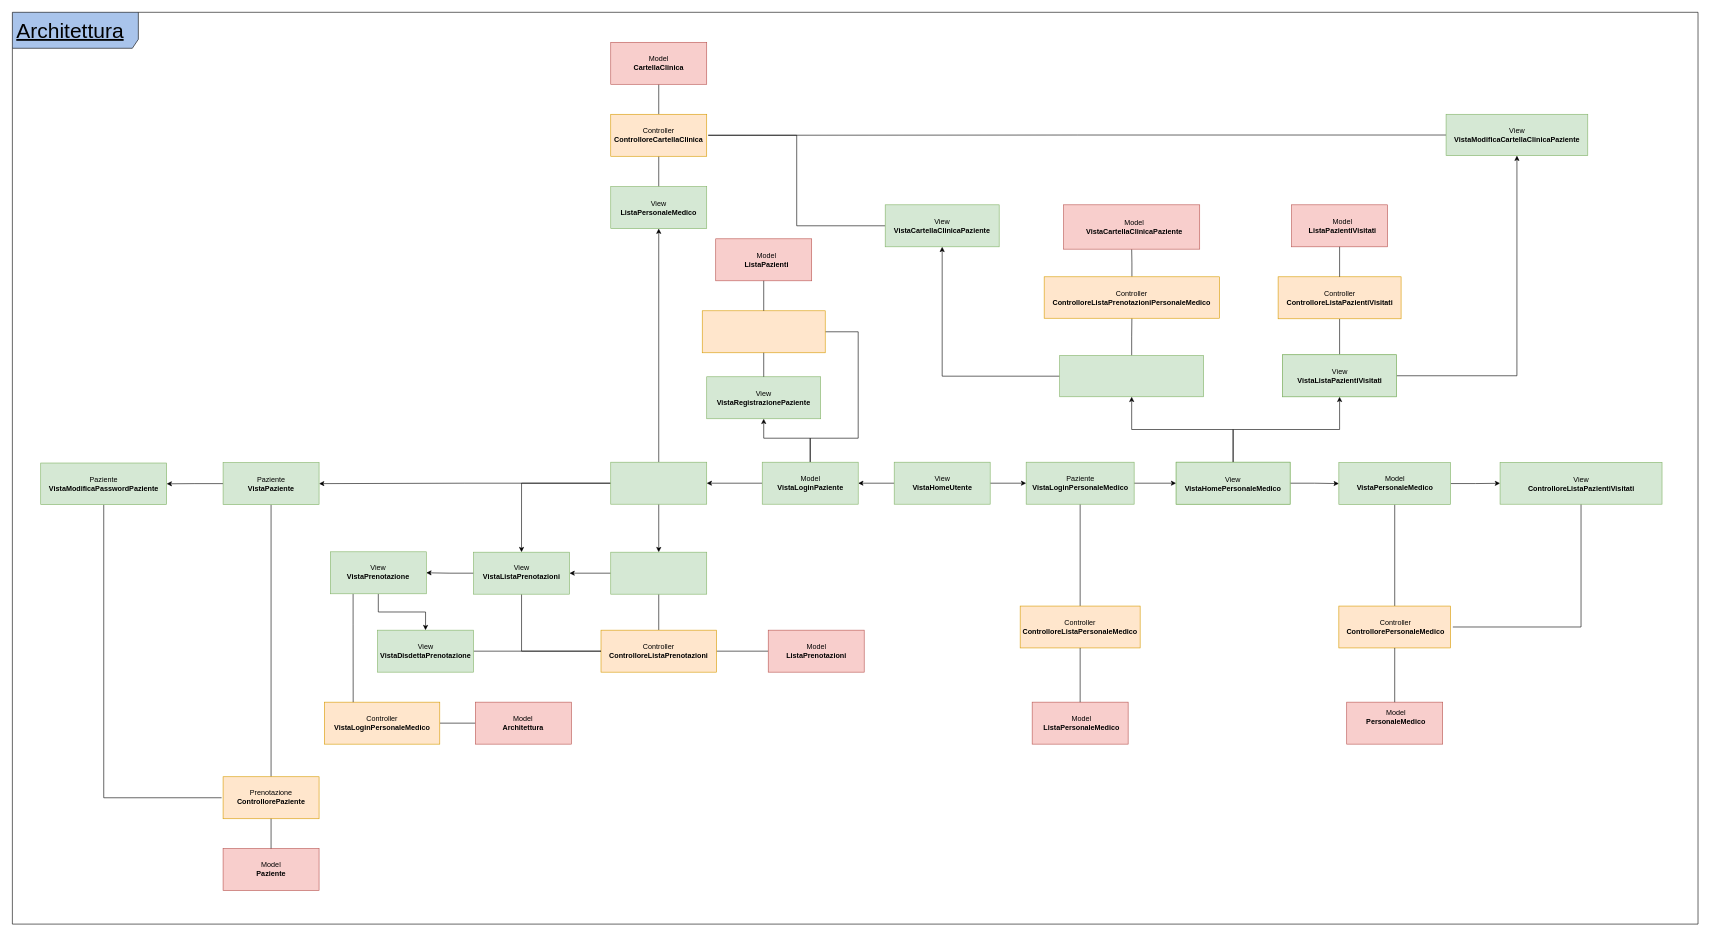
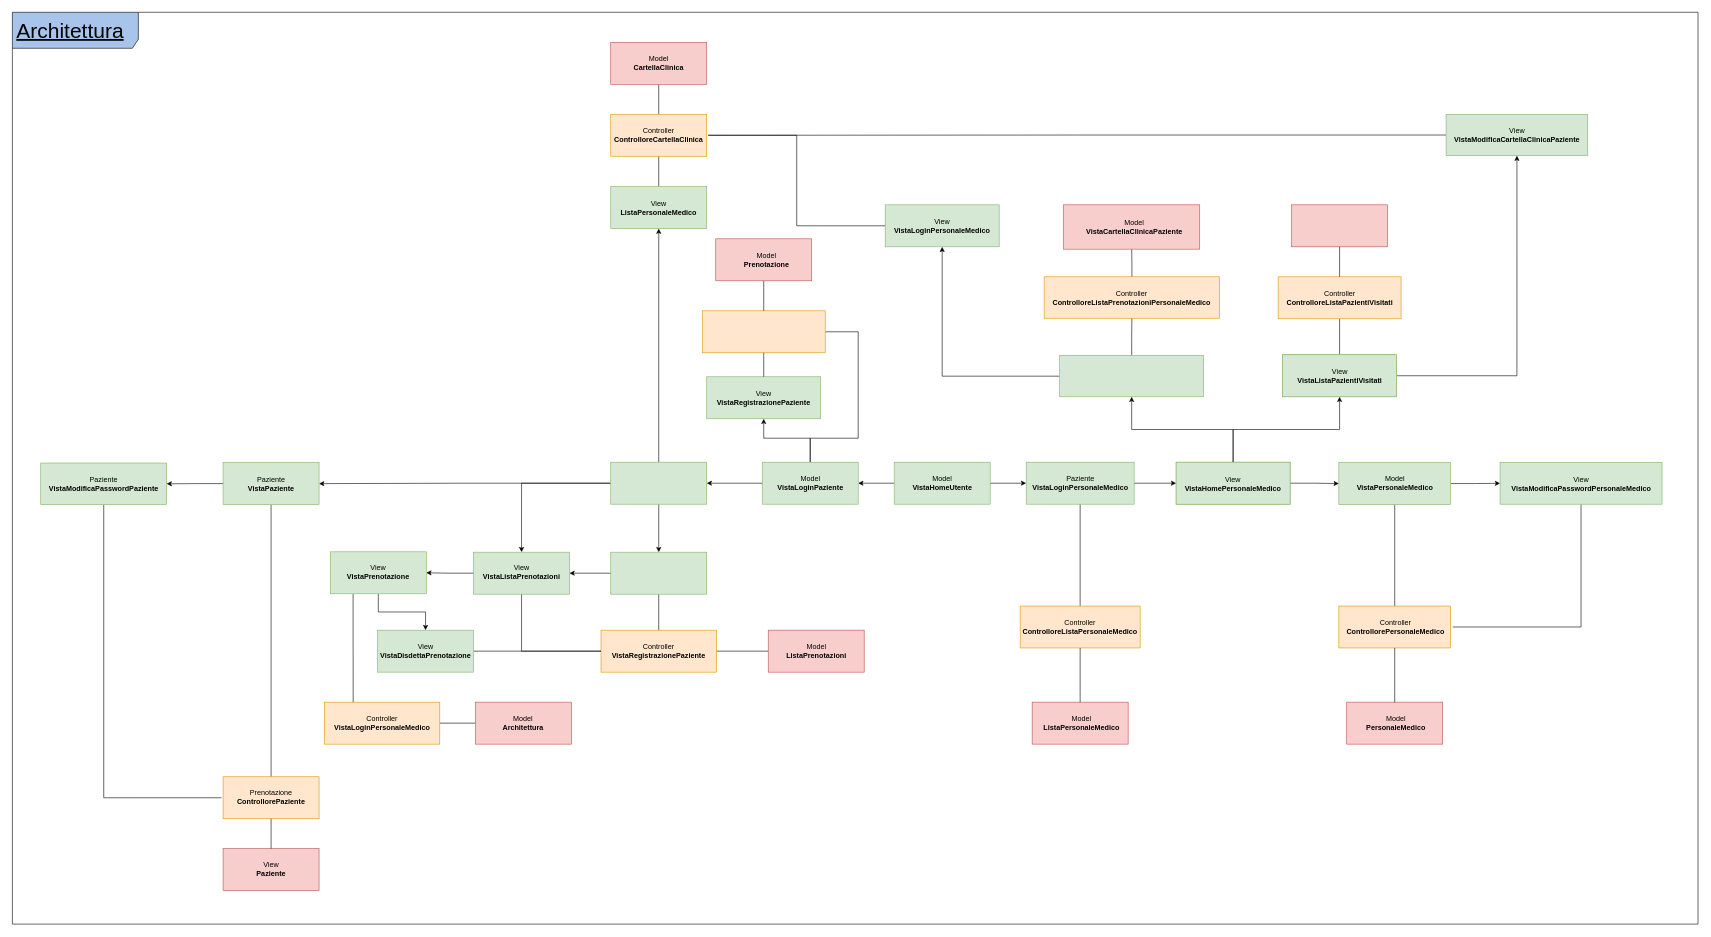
node "Model ListaPazientiVisitati": removed
node "View VistaCartellaClinicaPaziente": label "View VistaCartellaClinicaPaziente" -> "View VistaLoginPersonaleMedico"
node "Model ListaPazienti": label "Model ListaPazienti" -> "Model Prenotazione"
node "View VistaHomeUtente": label "View VistaHomeUtente" -> "Model VistaHomeUtente"
node "View ControlloreListaPazientiVisitati": label "View ControlloreListaPazientiVisitati" -> "View VistaModificaPasswordPersonaleMedico"
node "Controller ControlloreListaPrenotazioni": label "Controller ControlloreListaPrenotazioni" -> "Controller VistaRegistrazionePaziente"
node "Model PersonaleMedico": moved (1396, 717) -> (1396, 723)
node "Model Paziente": label "Model Paziente" -> "View Paziente"
